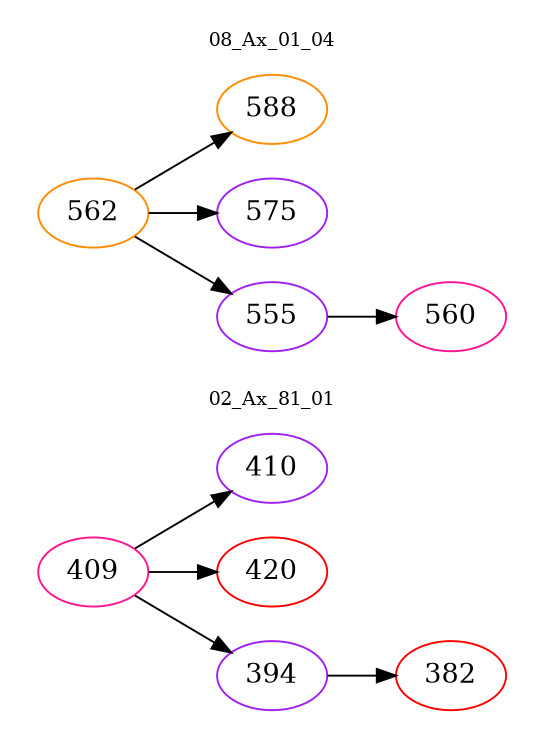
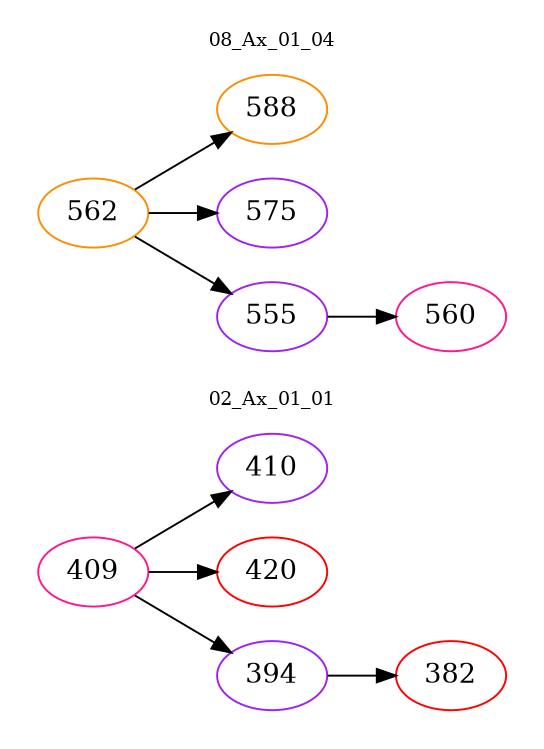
cluster "02_Ax_81_01": label "02_Ax_81_01" -> "02_Ax_01_01"
